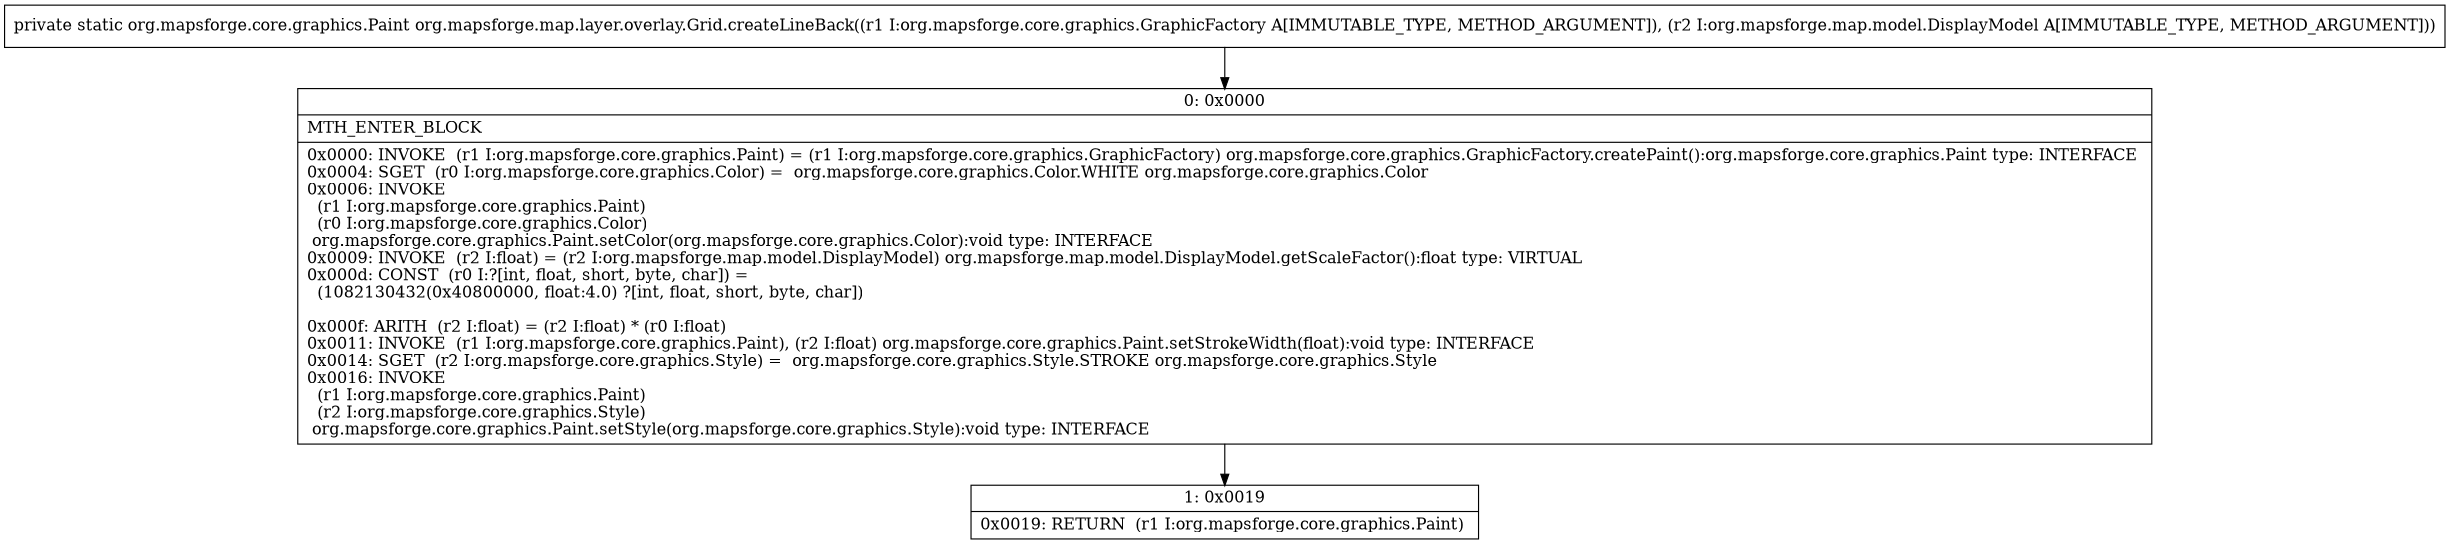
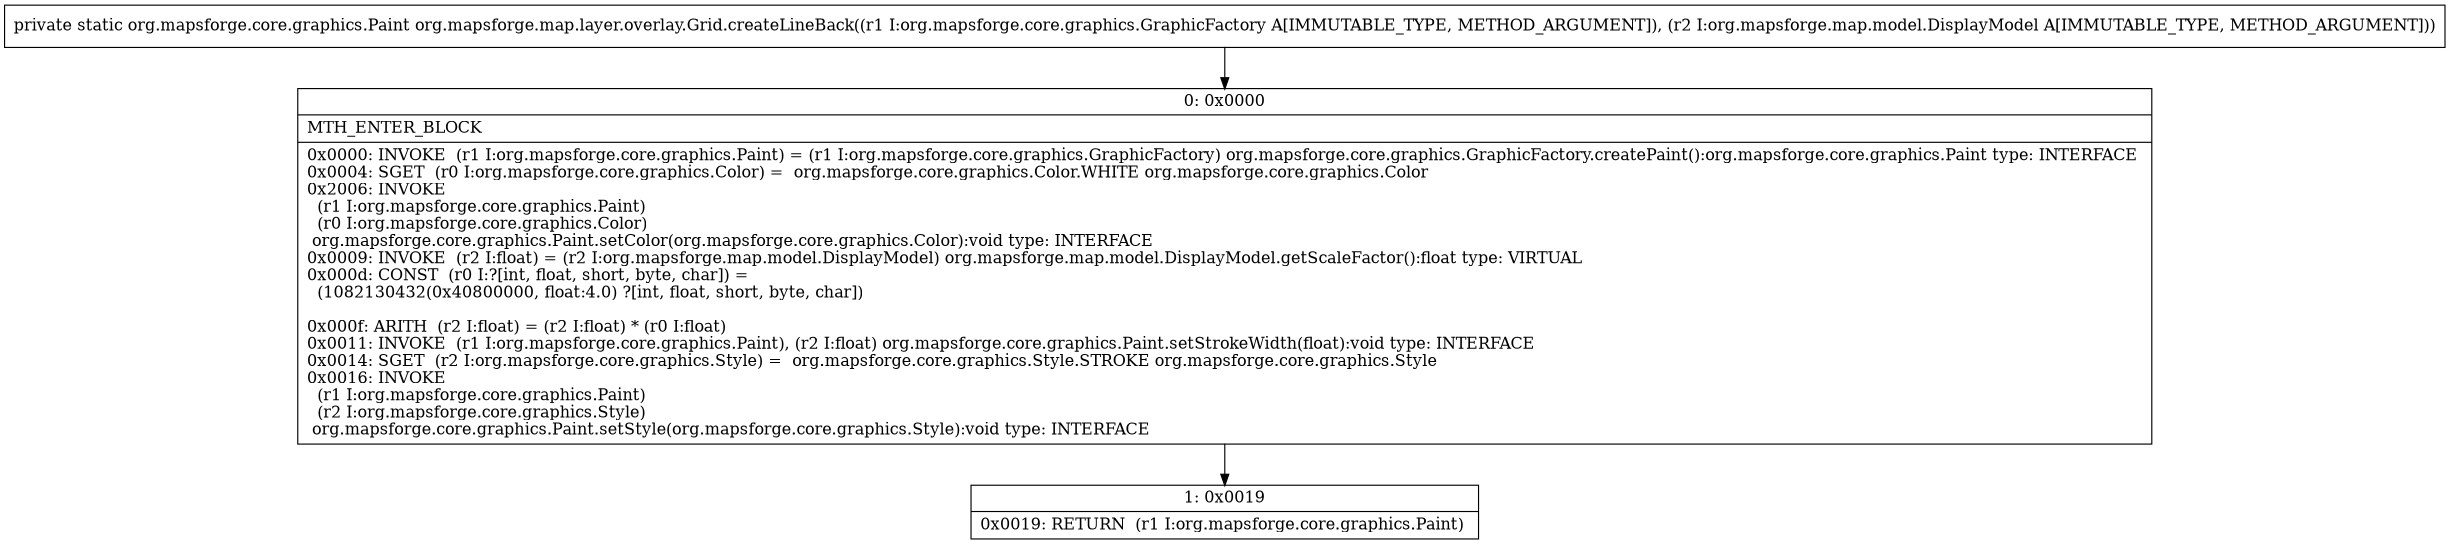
node "0: 0x0000": text "0x0006: INVOKE" -> "0x2006: INVOKE"
